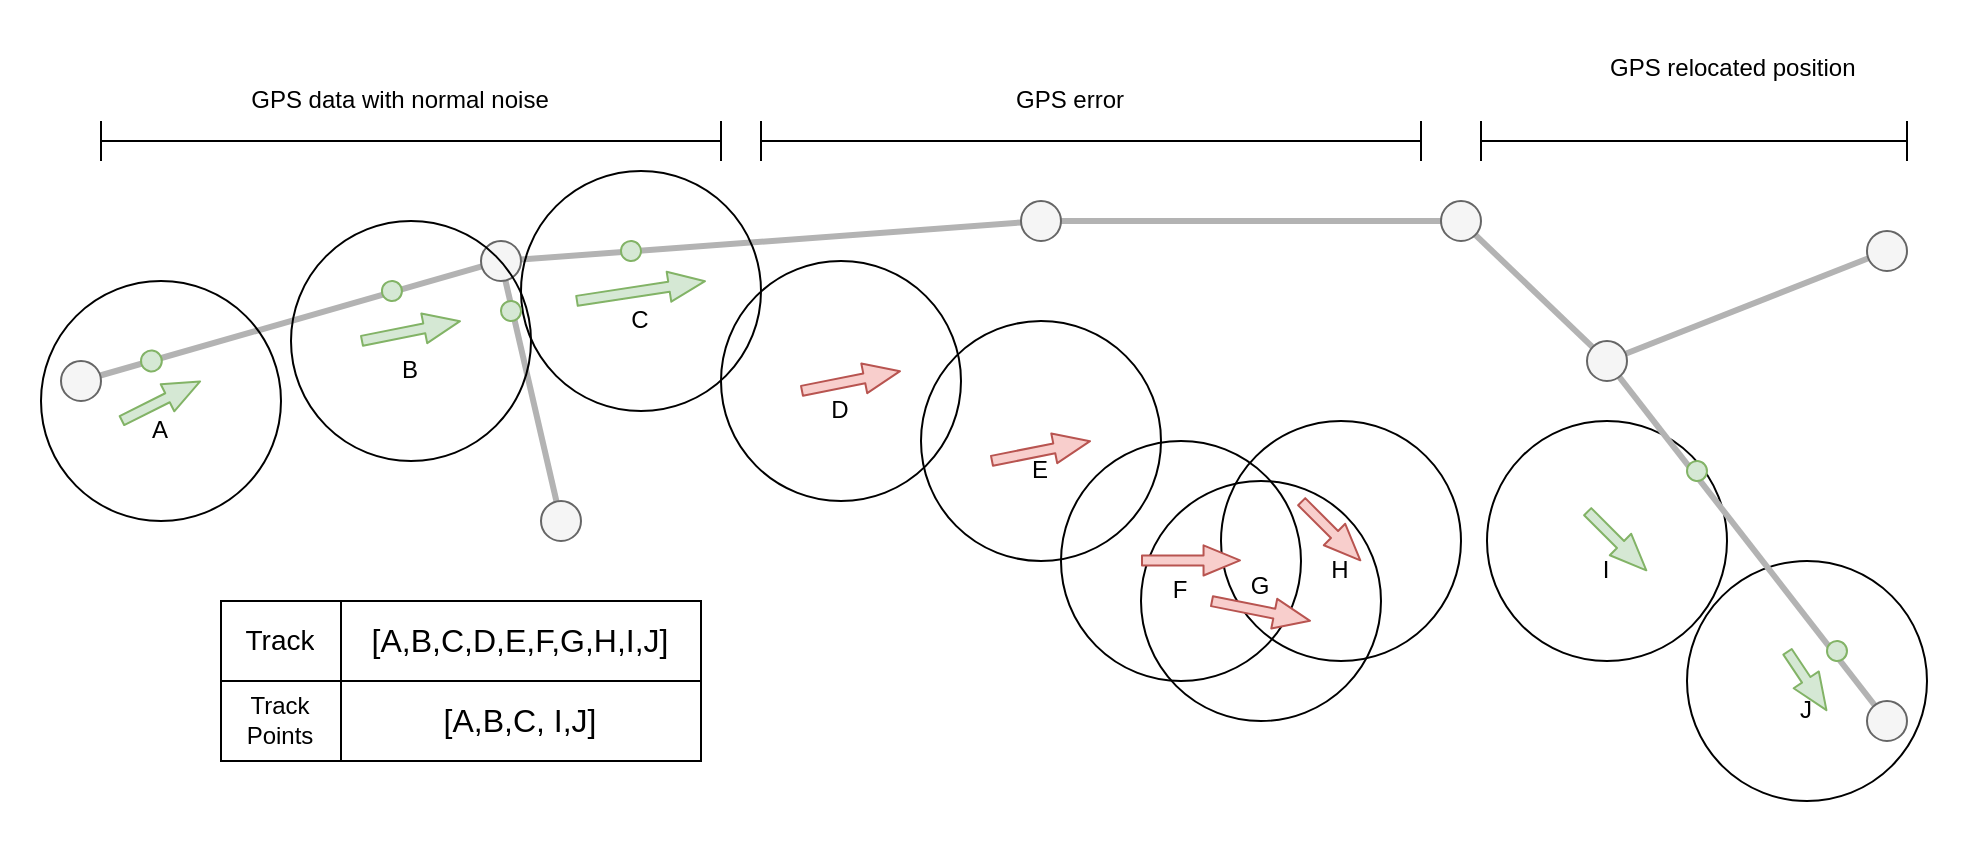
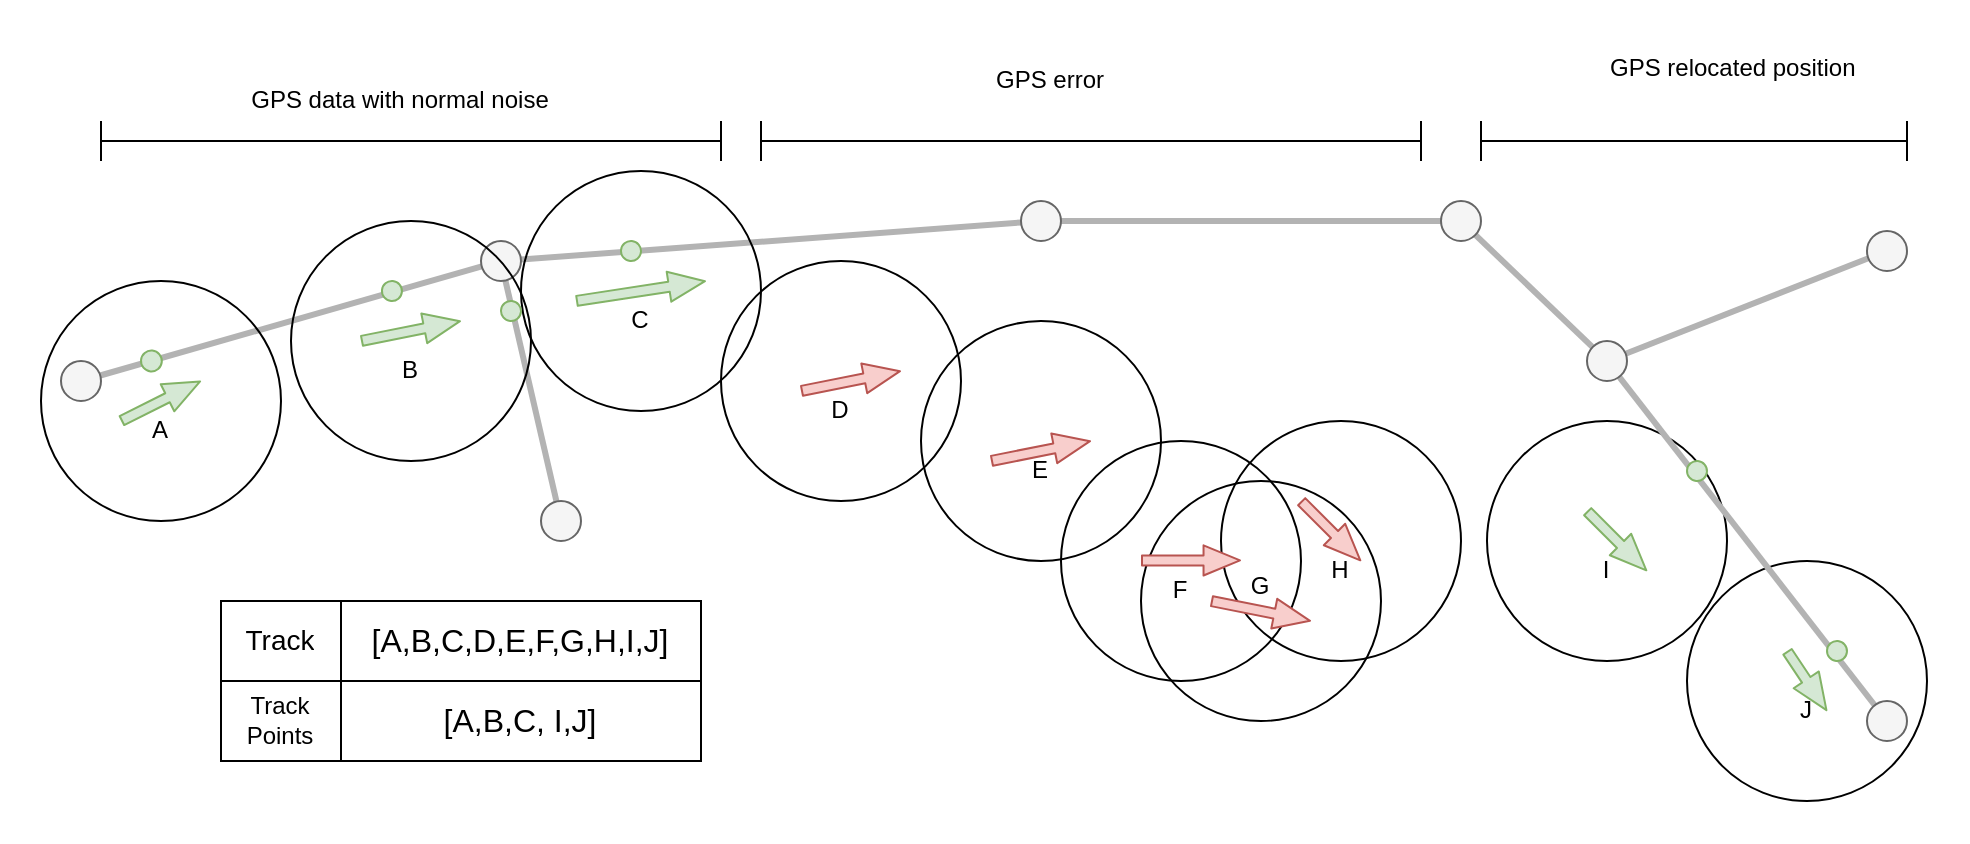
node "GPS error": moved (1071, 101) -> (1051, 81)
